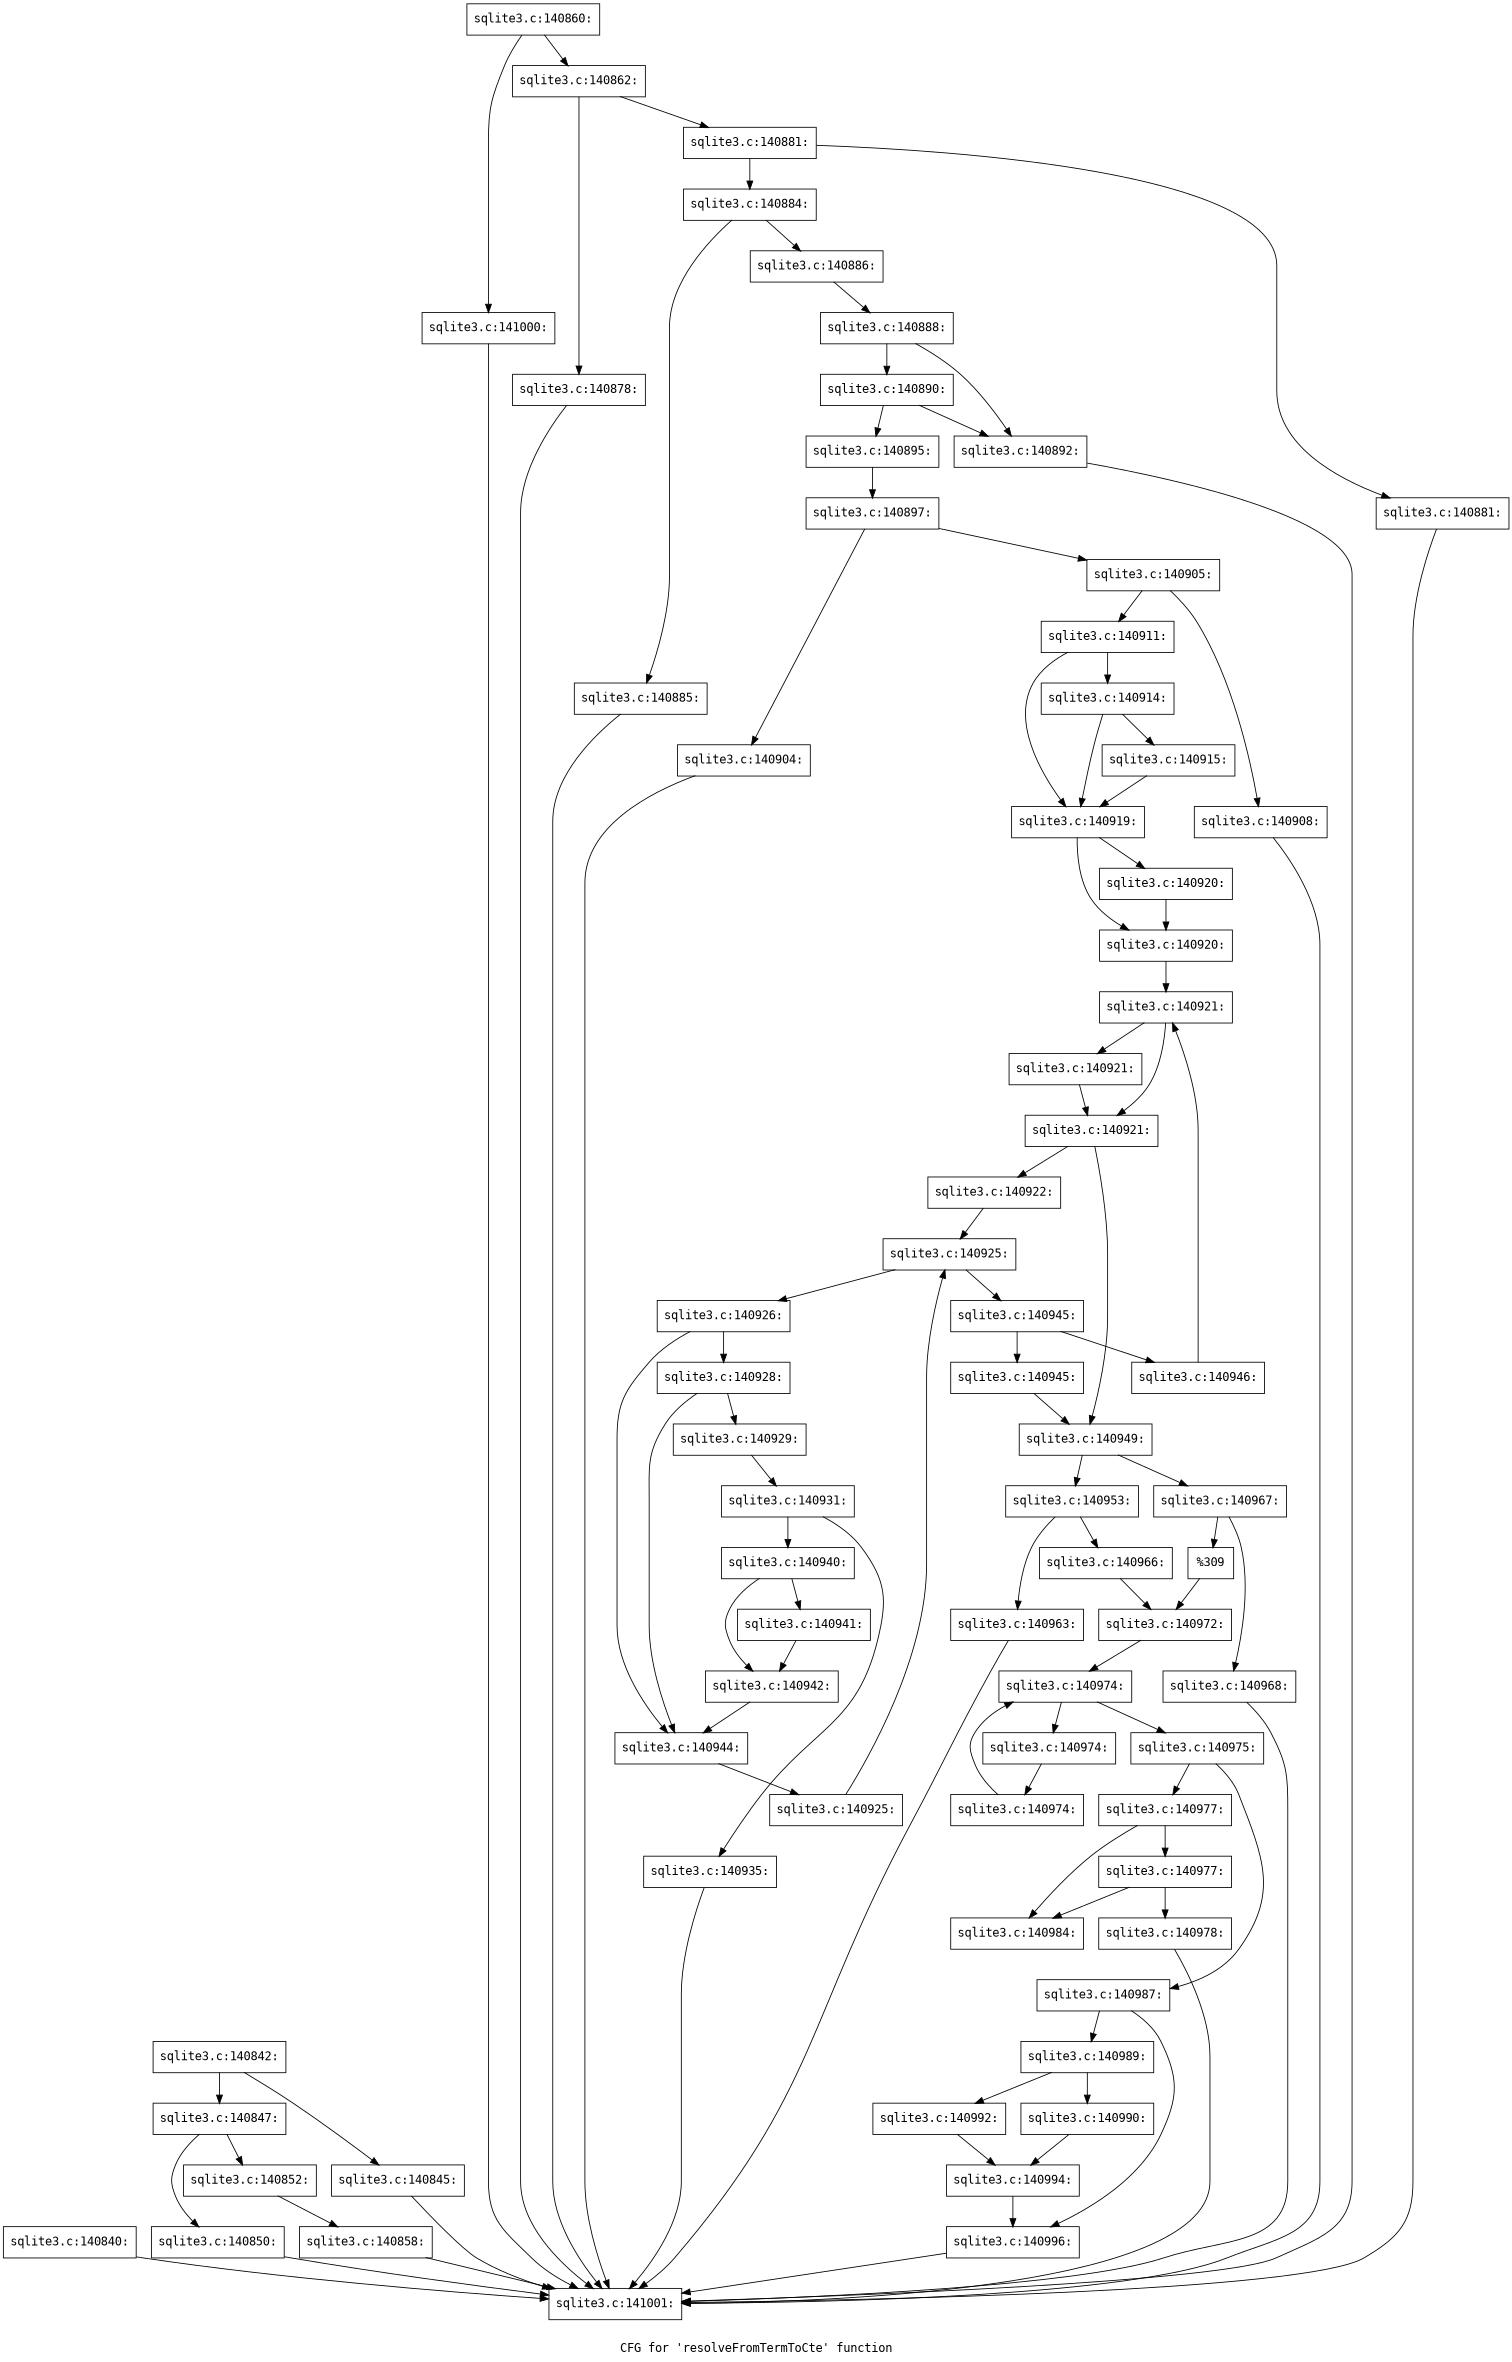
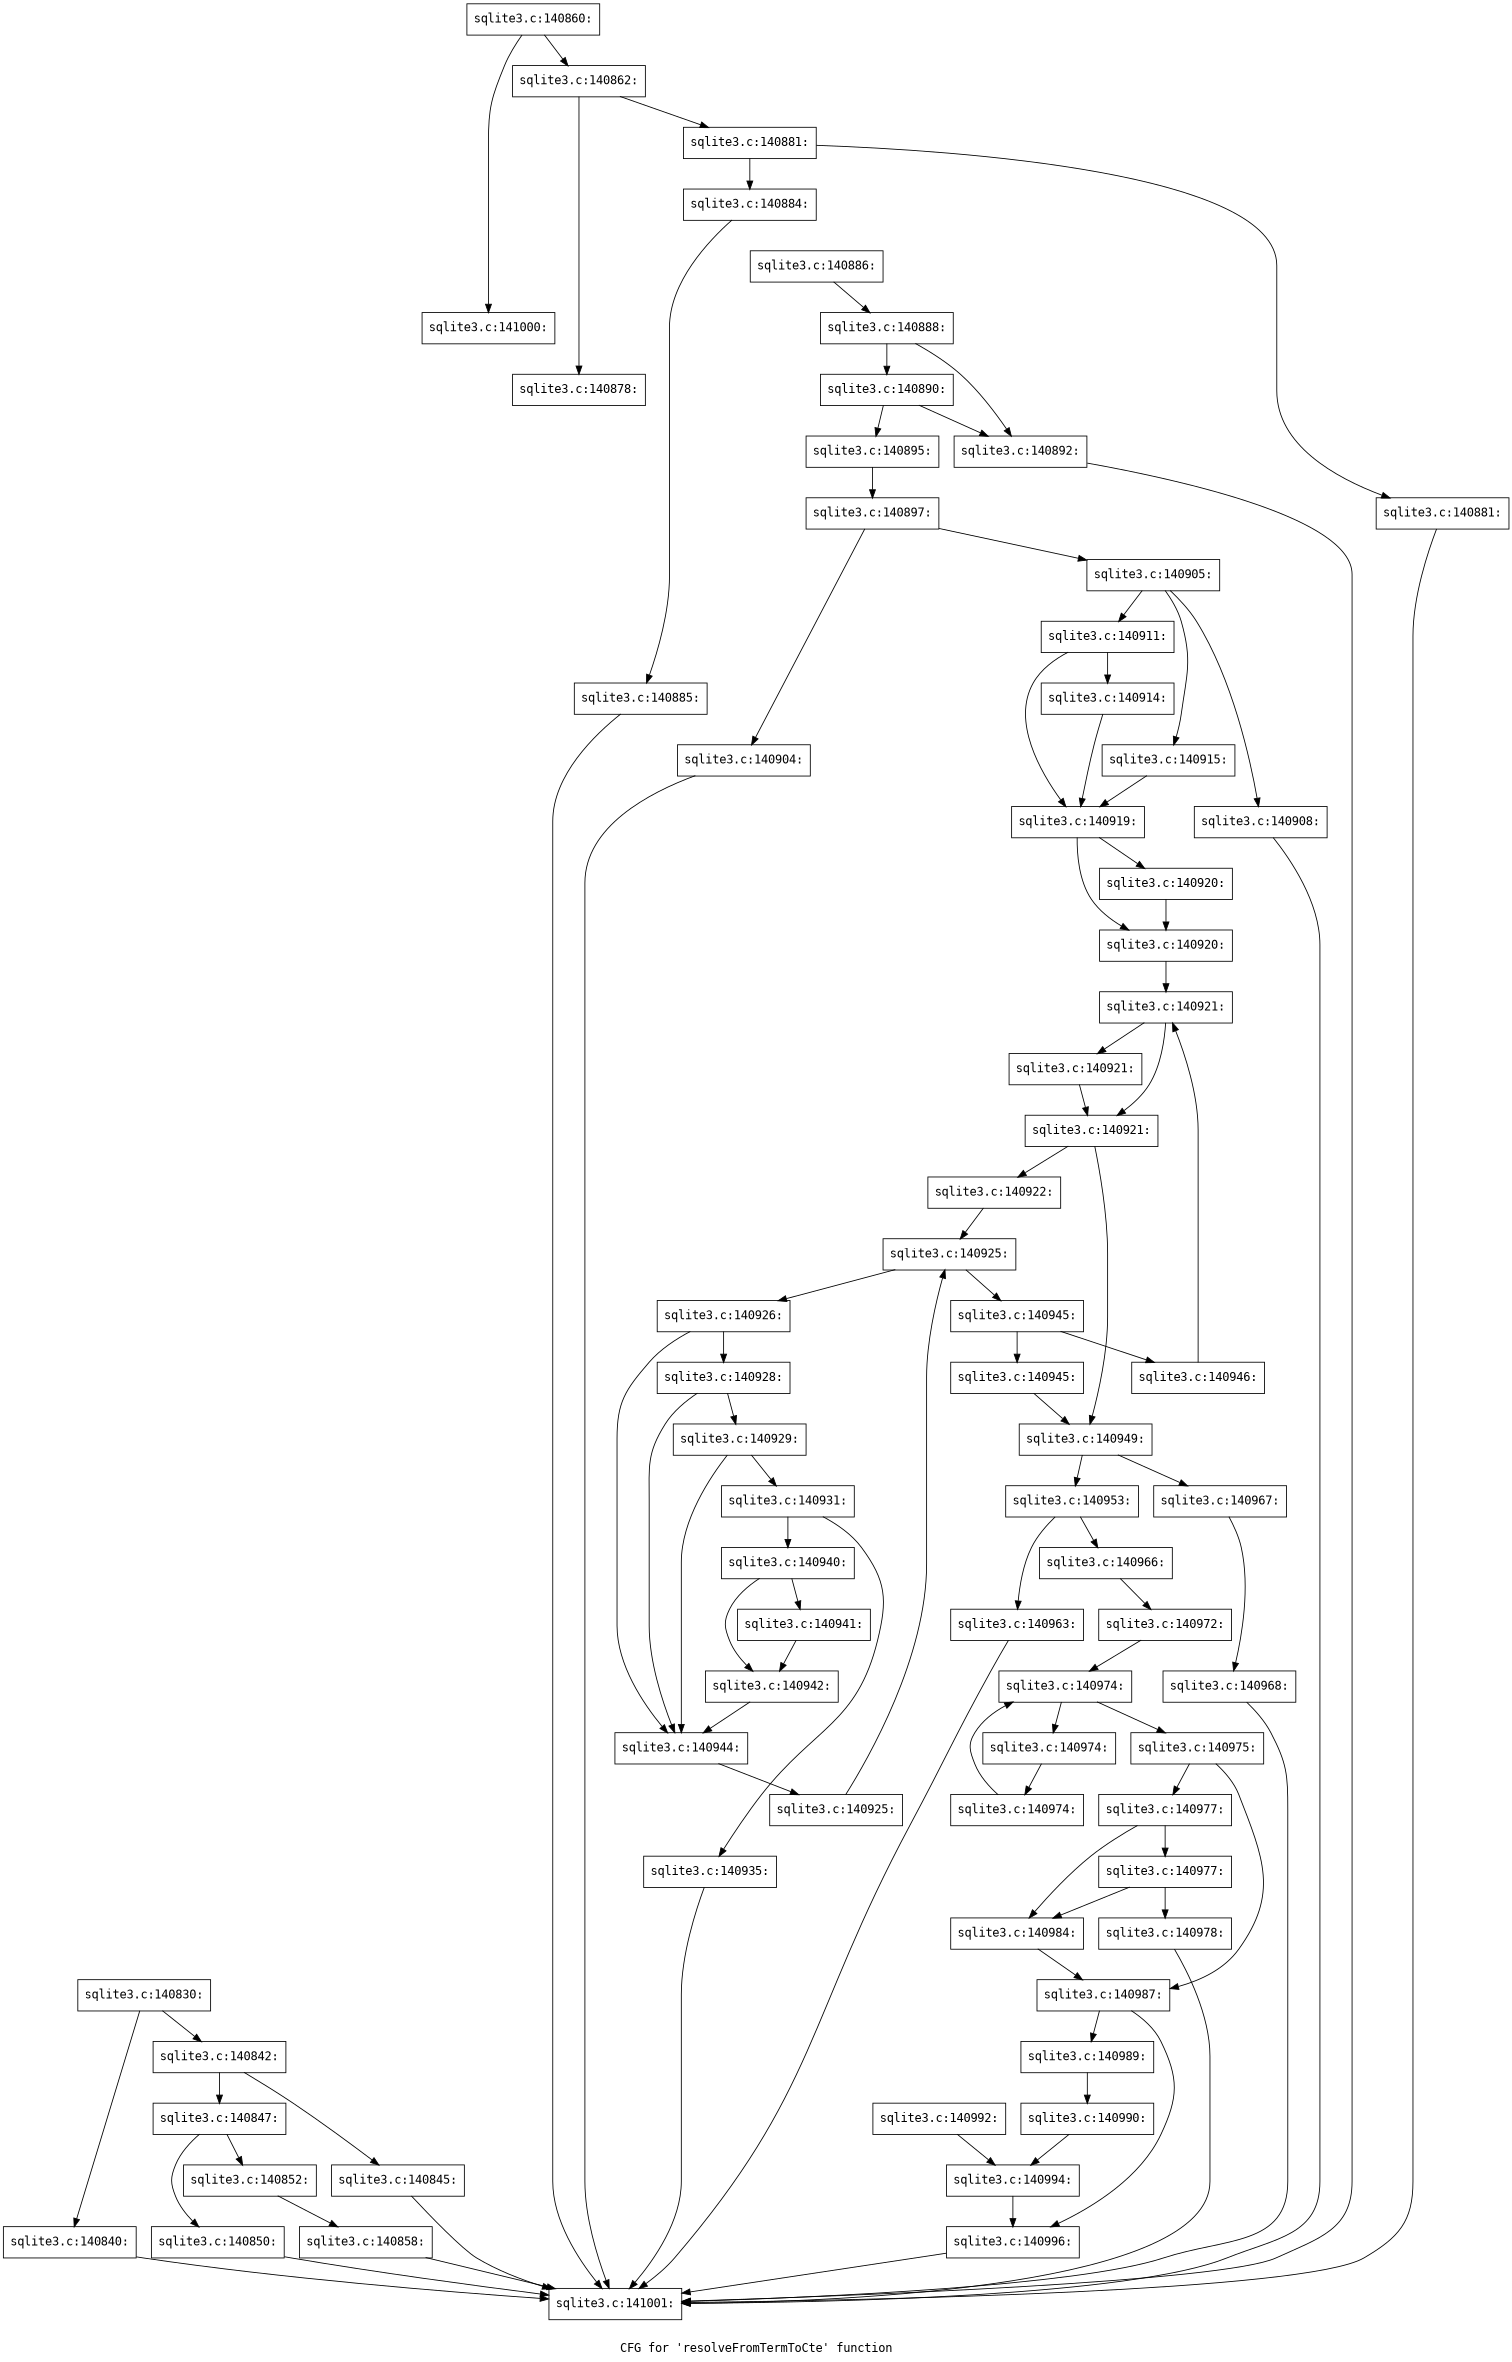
edge "sqlite3.c:140884:" -> "sqlite3.c:140886:": removed
edge "sqlite3.c:140914:" -> "sqlite3.c:140915:": now "sqlite3.c:140905:" -> "sqlite3.c:140915:"
edge "sqlite3.c:141000:" -> "sqlite3.c:141001:": removed
edge "sqlite3.c:140878:" -> "sqlite3.c:141001:": removed
node "%309": removed
edge "sqlite3.c:140929:" -> "sqlite3.c:140944:": added
edge "sqlite3.c:140984:" -> "sqlite3.c:140987:": added
node "sqlite3.c:140830:": added
edge "sqlite3.c:140989:" -> "sqlite3.c:140992:": removed
